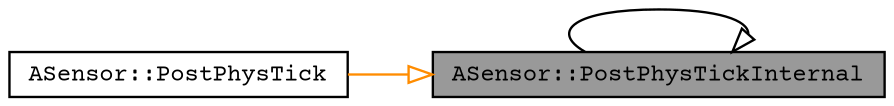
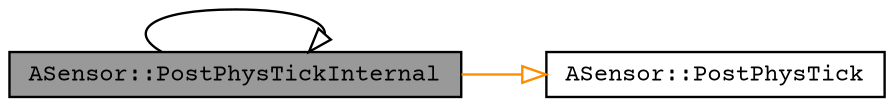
edge "ASensor::PostPhysTick" -> "ASensor::PostPhysTickInternal": reversed
